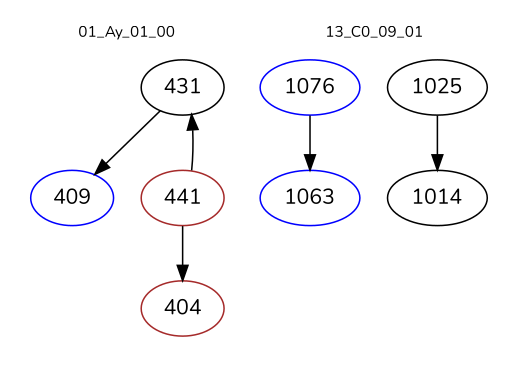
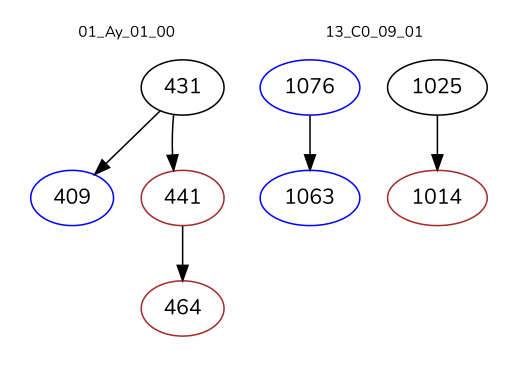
edge "441" -> "431": reversed
node "1014": color black -> brown
node "404": label "404" -> "464"
